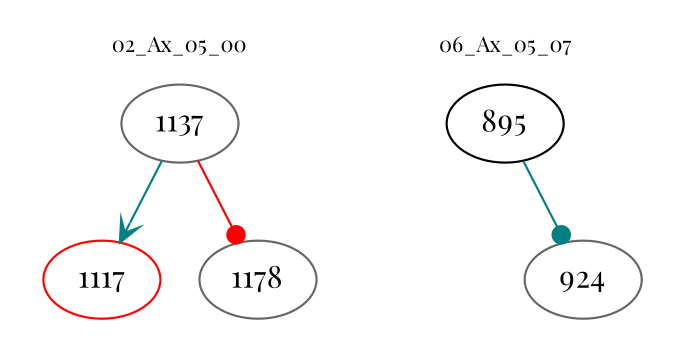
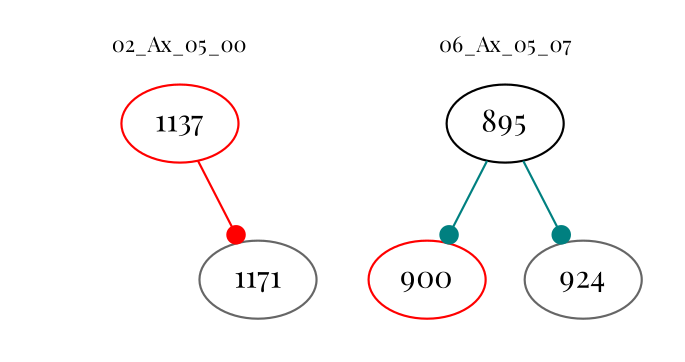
node "1137": color gray40 -> red
node "1117": removed
node "1178": label "1178" -> "1171"
node "900": added
